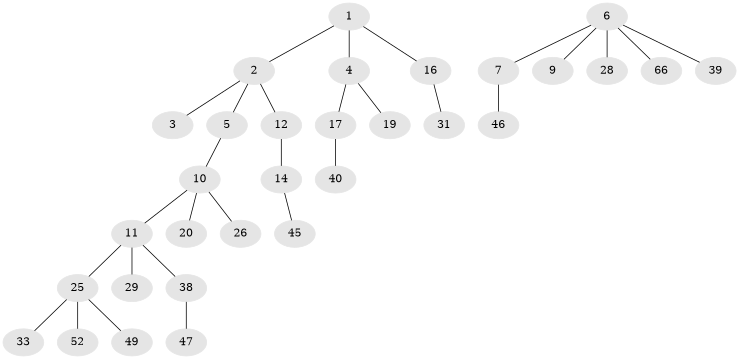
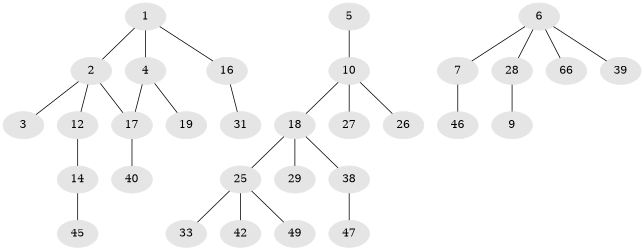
edge "6" -- "9": now "28" -- "9"
edge "2" -- "5": now "2" -- "17"
node "11": label "11" -> "18"
node "20": label "20" -> "27"
node "52": label "52" -> "42"
